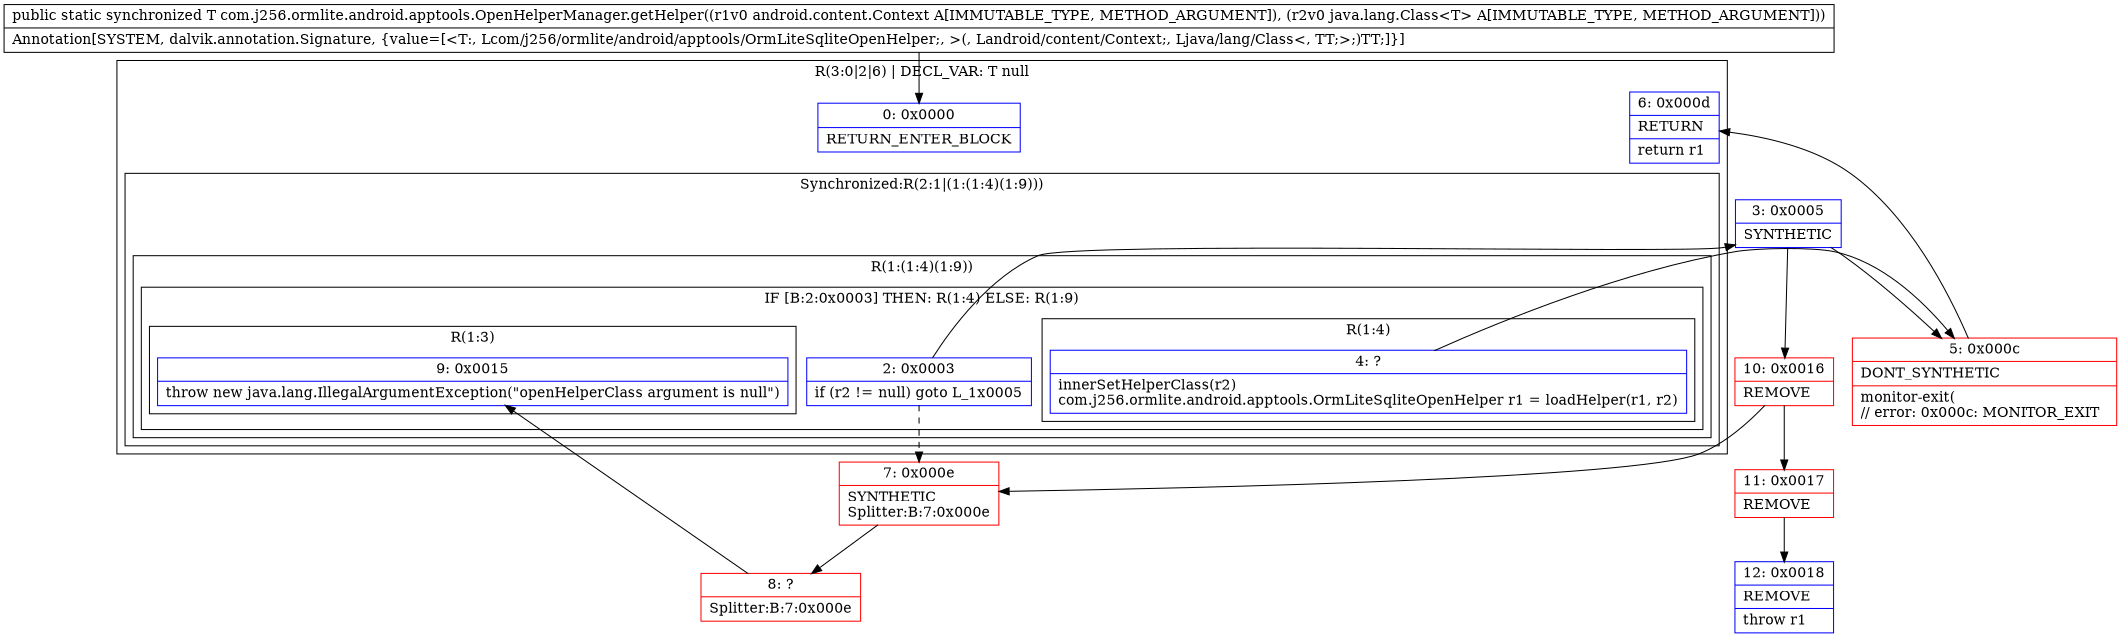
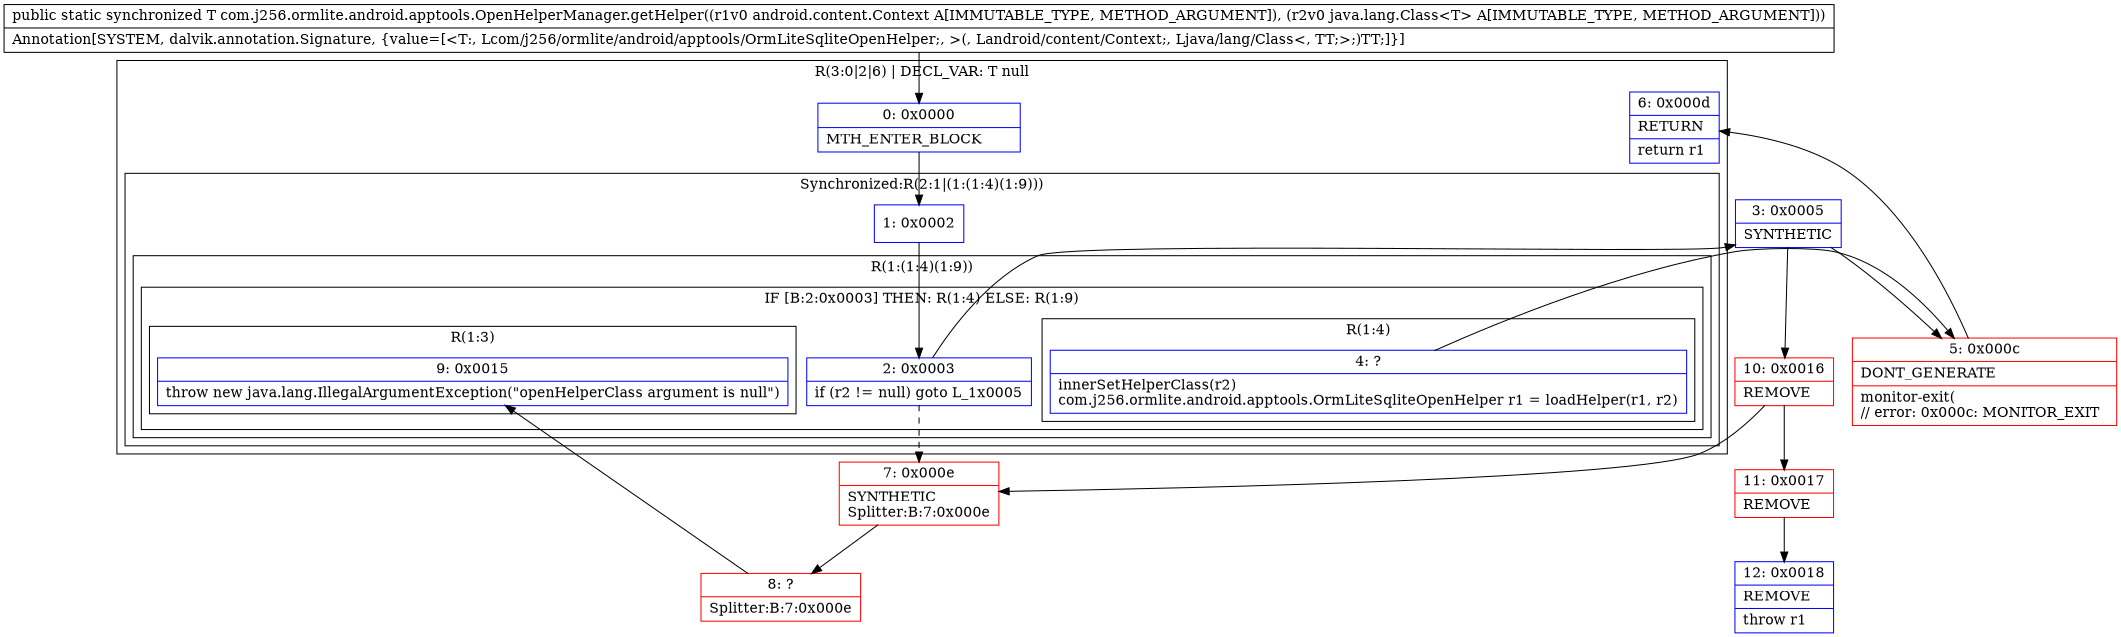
node "0: 0x0000": text "RETURN_ENTER_BLOCK" -> "MTH_ENTER_BLOCK"
node "1: 0x0002": added
node "5: 0x000c": text "DONT_SYNTHETIC" -> "DONT_GENERATE"
